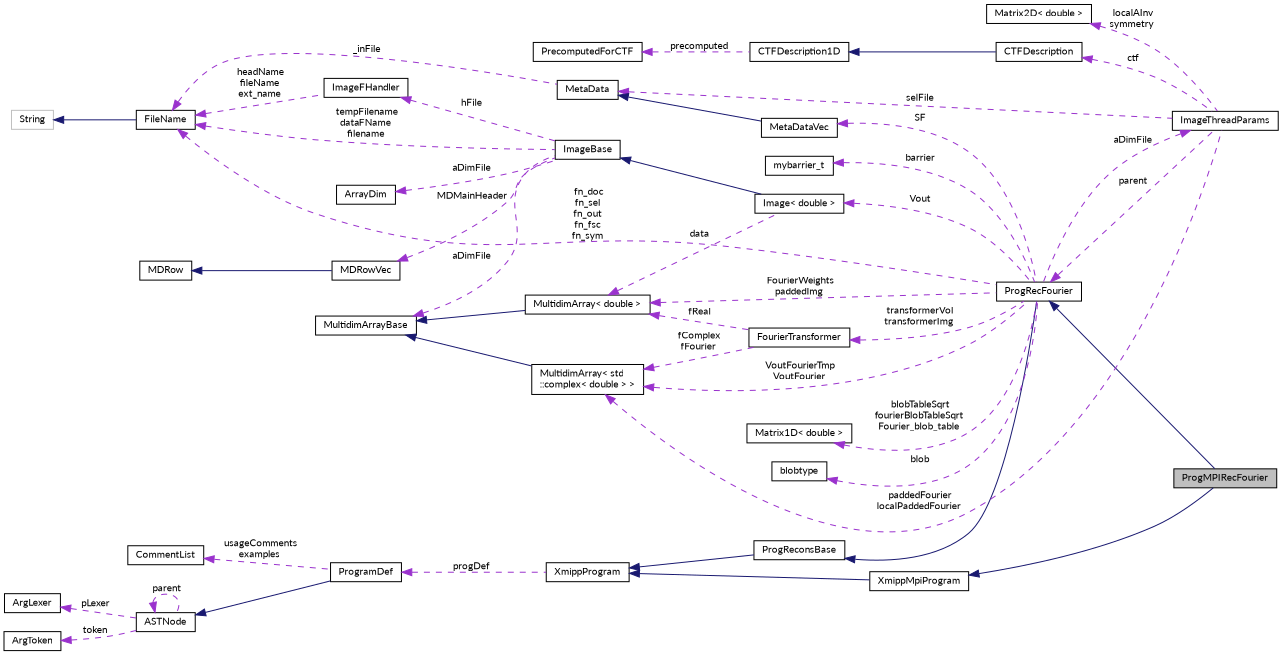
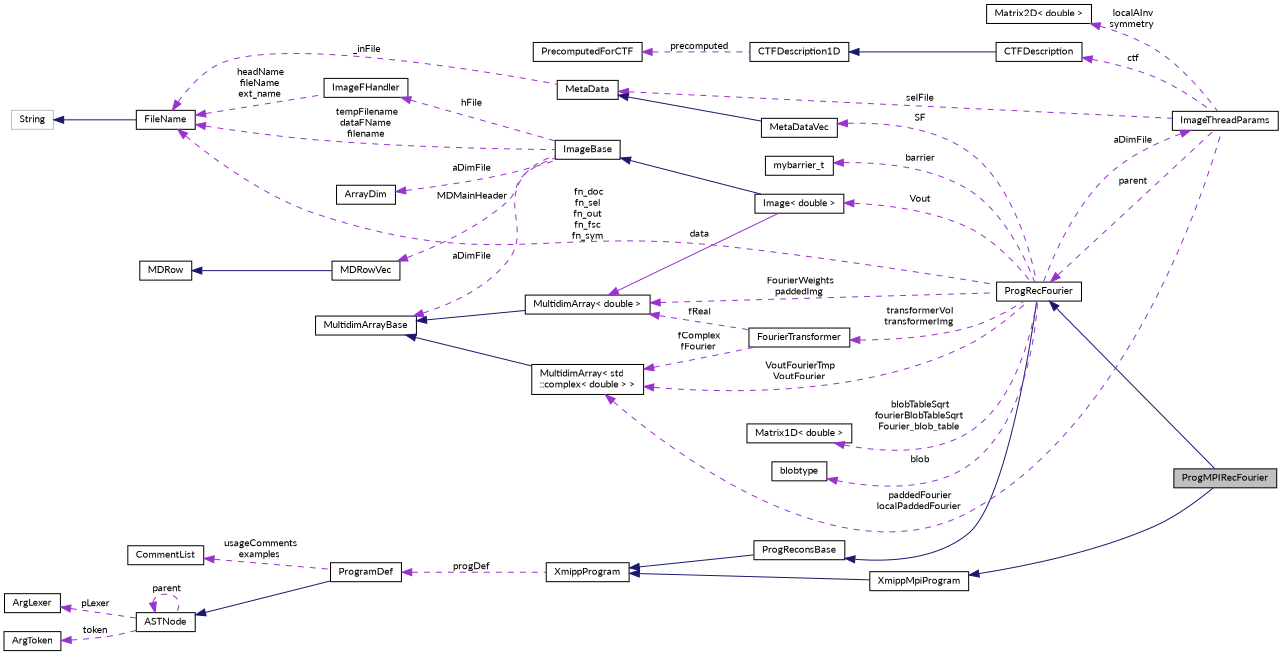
edge "Image< double >" -> "MultidimArray< double >": style dashed -> solid
